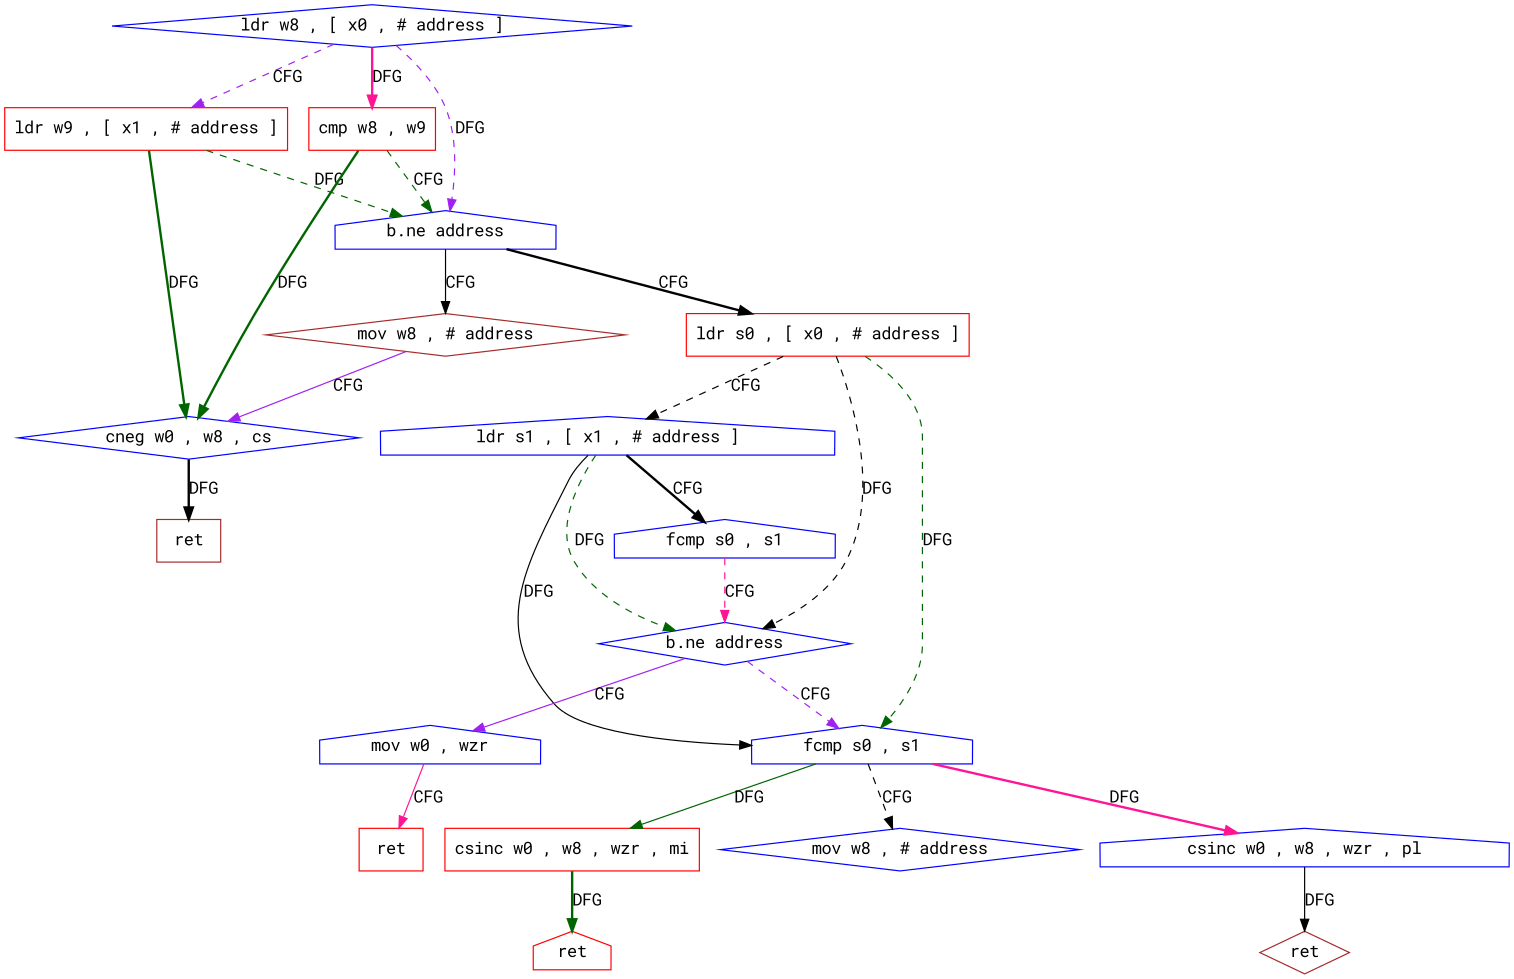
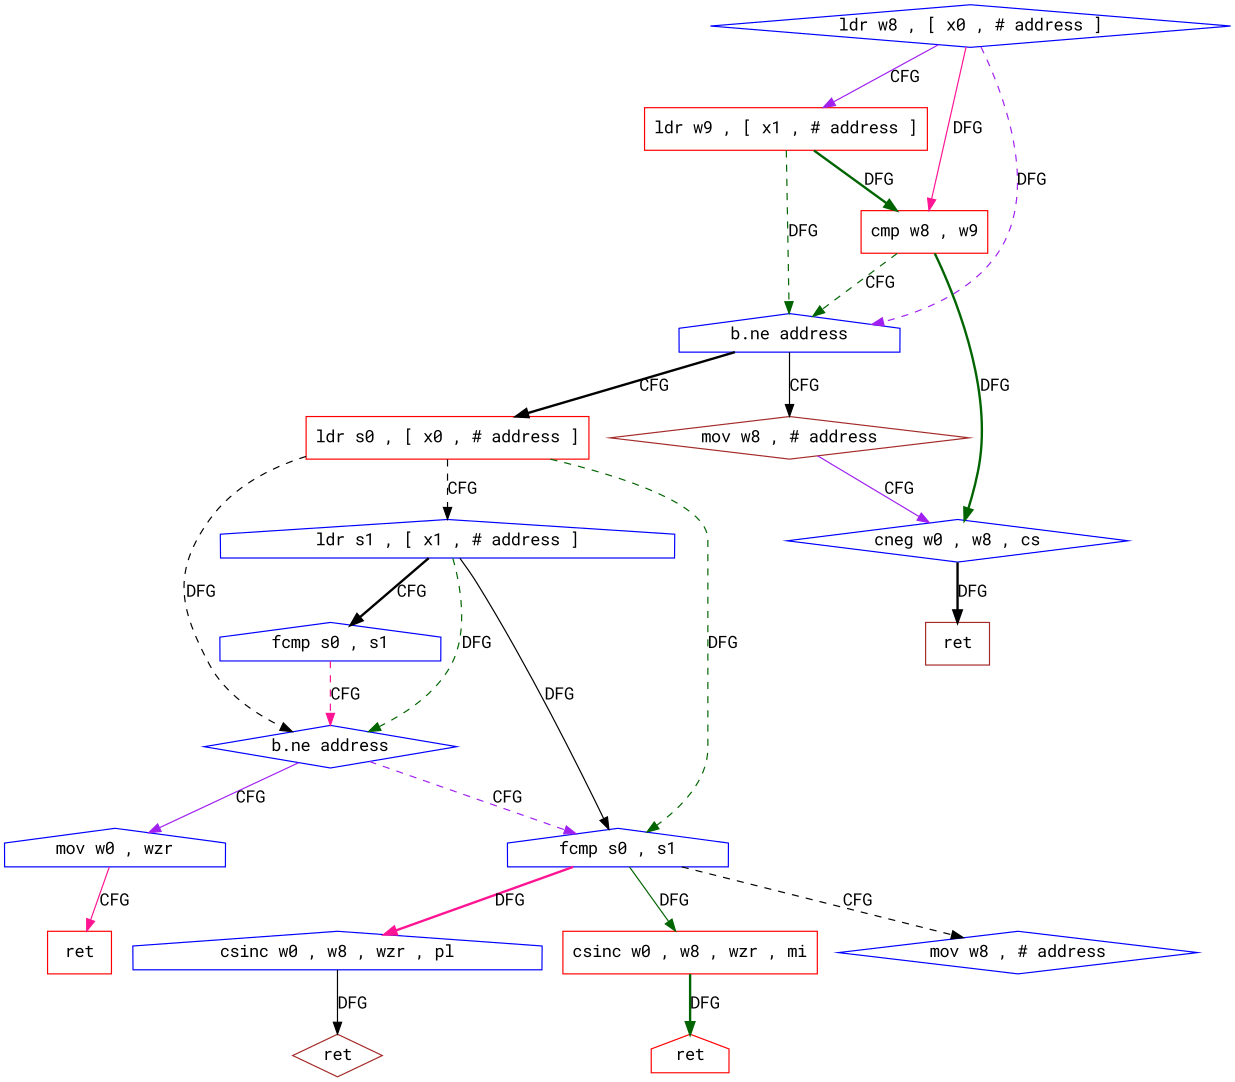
edge "ldr w8 , [ x0 , # address ]" -> "cmp w8 , w9": style bold -> solid
edge "ldr w8 , [ x0 , # address ]" -> "ldr w9 , [ x1 , # address ]": style dashed -> solid
edge "ldr w9 , [ x1 , # address ]" -> "cneg w0 , w8 , cs": now "ldr w9 , [ x1 , # address ]" -> "cmp w8 , w9"
